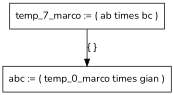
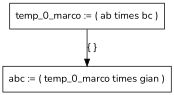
node "temp_7_marco := ( ab times bc )": label "temp_7_marco := ( ab times bc )" -> "temp_0_marco := ( ab times bc )"
